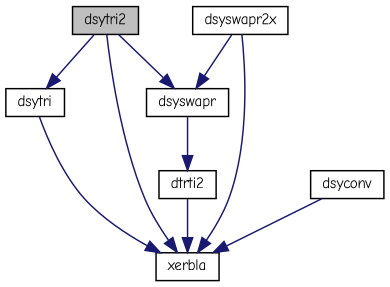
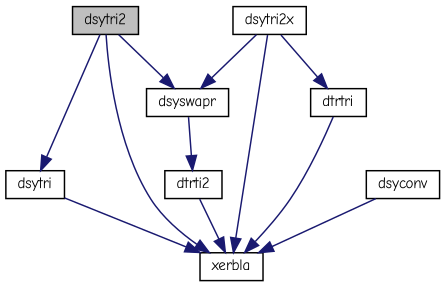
node "dsyswapr2x": label "dsyswapr2x" -> "dsytri2x"
node "dtrtri": added
